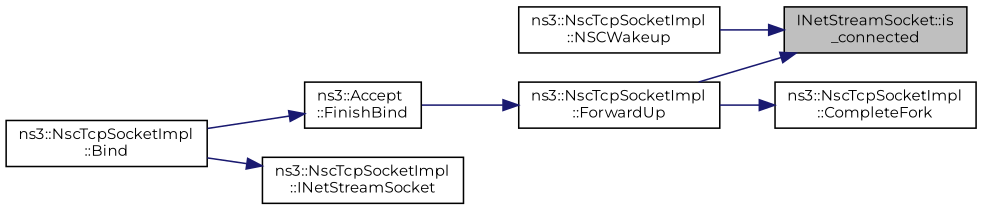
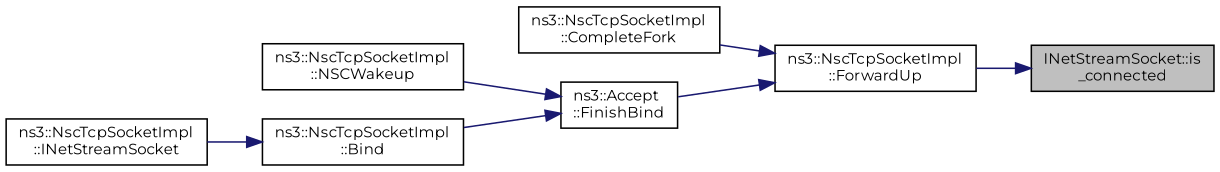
edge "ns3::NscTcpSocketImpl ::NSCWakeup" -> "INetStreamSocket::is _connected": now "ns3::NscTcpSocketImpl ::NSCWakeup" -> "ns3::Accept ::FinishBind"
edge "ns3::NscTcpSocketImpl ::ForwardUp" -> "ns3::NscTcpSocketImpl ::CompleteFork": reversed
edge "ns3::NscTcpSocketImpl ::Bind" -> "ns3::NscTcpSocketImpl ::INetStreamSocket": reversed
